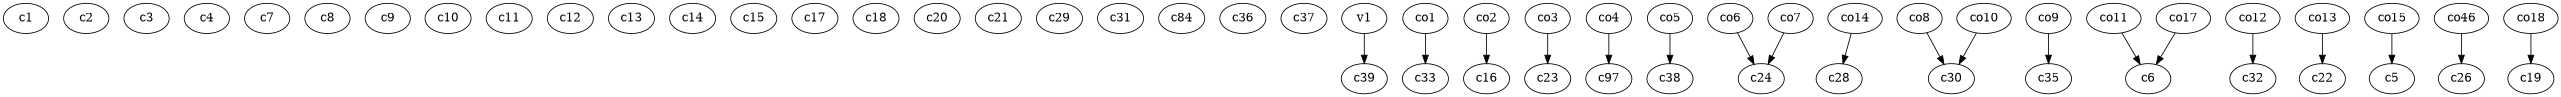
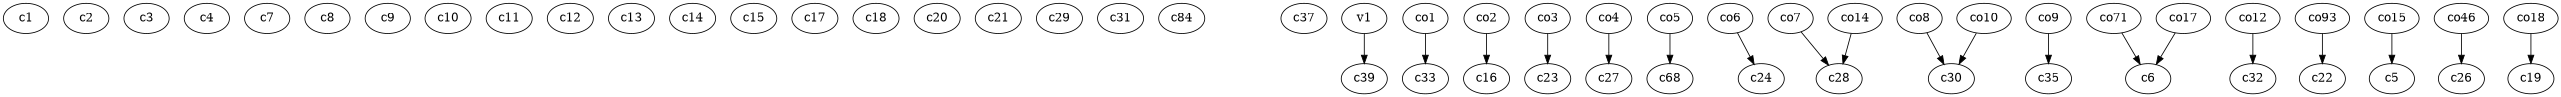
node "c36": removed
node "co11": label "co11" -> "co71"
node "co13": label "co13" -> "co93"
edge "co7" -> "c24": now "co7" -> "c28"
node "c97": label "c97" -> "c27"
node "c38": label "c38" -> "c68"
